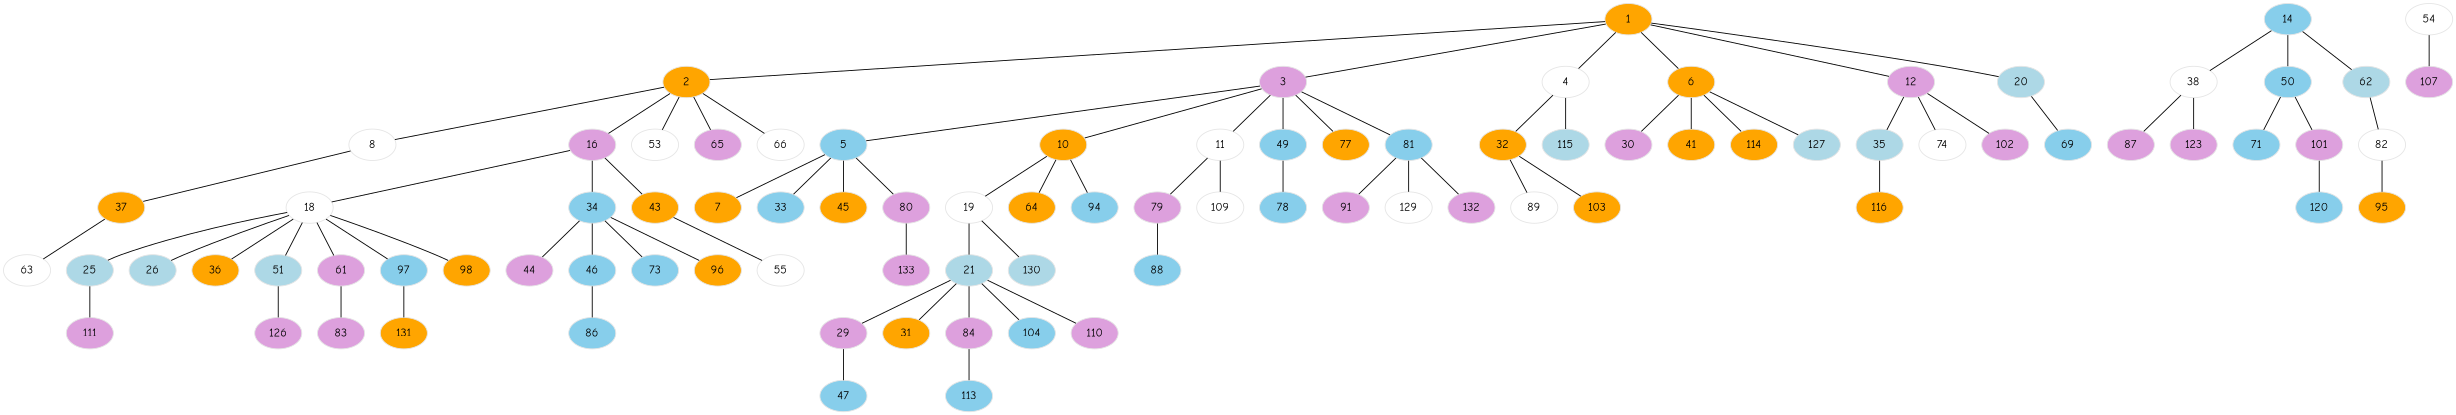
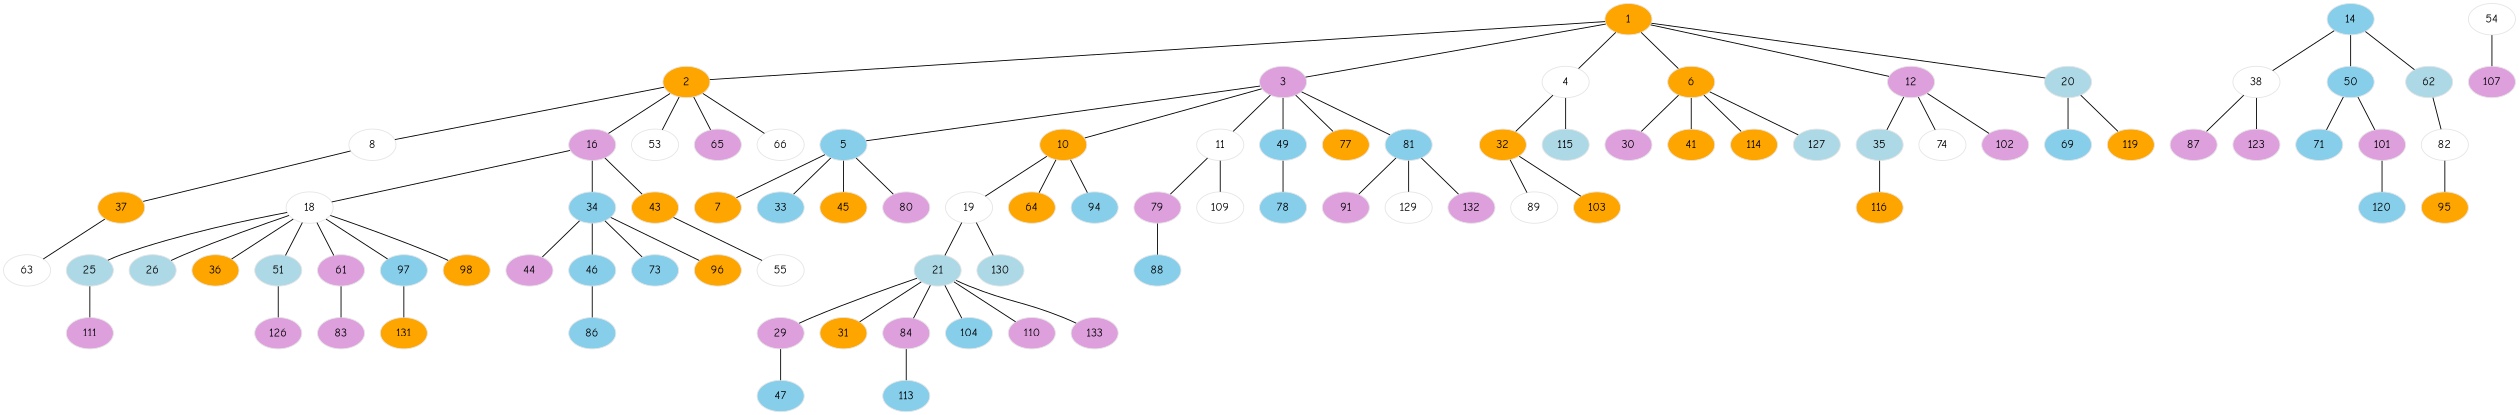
node "119": added
edge "80" -- "133": now "21" -- "133"
